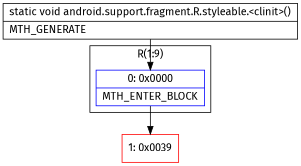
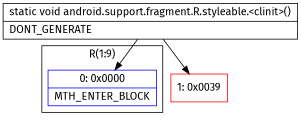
node "static void android.support.fragment.R.styleable.<clinit>()": text "MTH_GENERATE" -> "DONT_GENERATE"
edge "0: 0x0000" -> "1: 0x0039": now "static void android.support.fragment.R.styleable.<clinit>()" -> "1: 0x0039"
